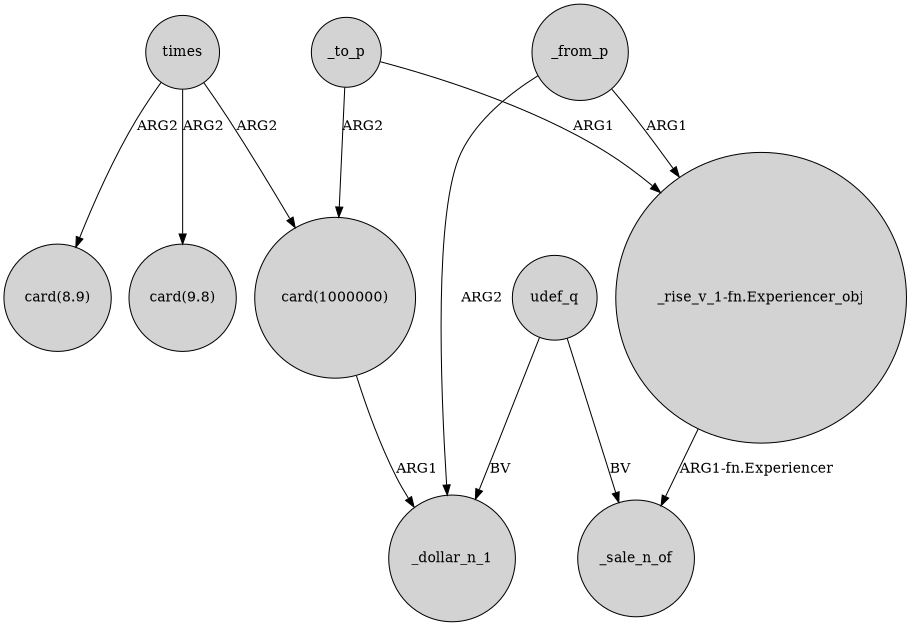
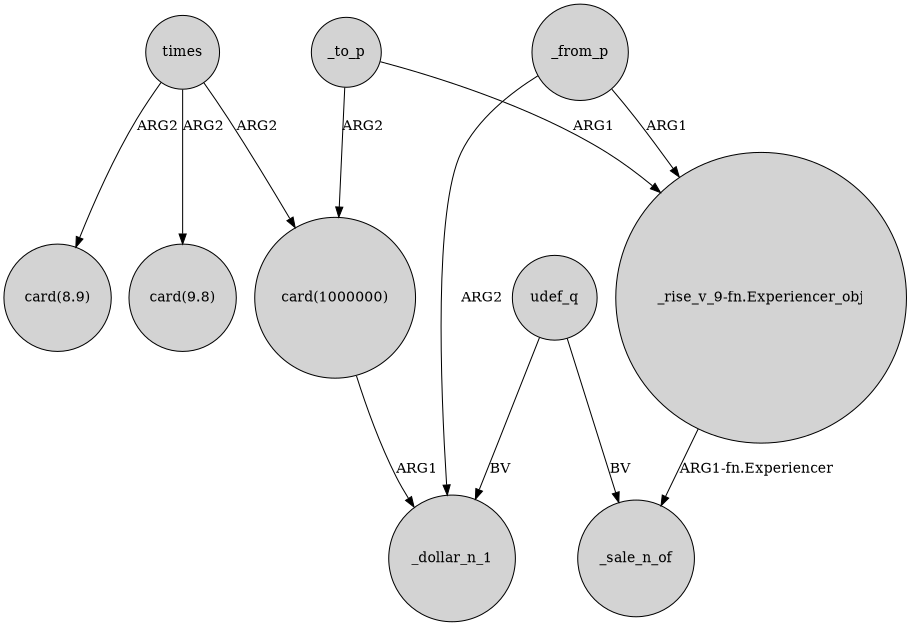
node "_rise_v_1-fn.Experiencer_obj": label "_rise_v_1-fn.Experiencer_obj" -> "_rise_v_9-fn.Experiencer_obj"
